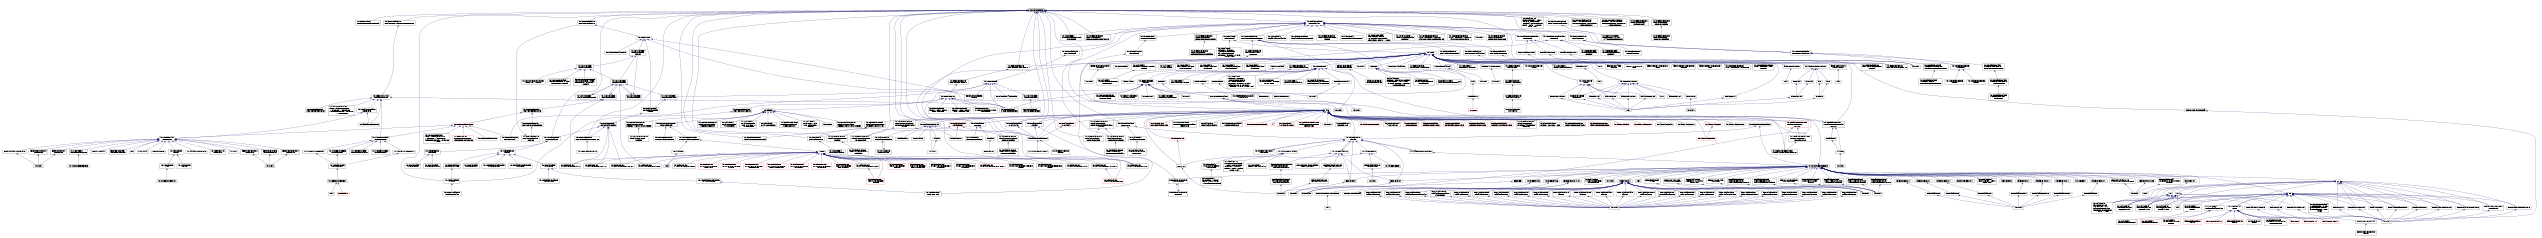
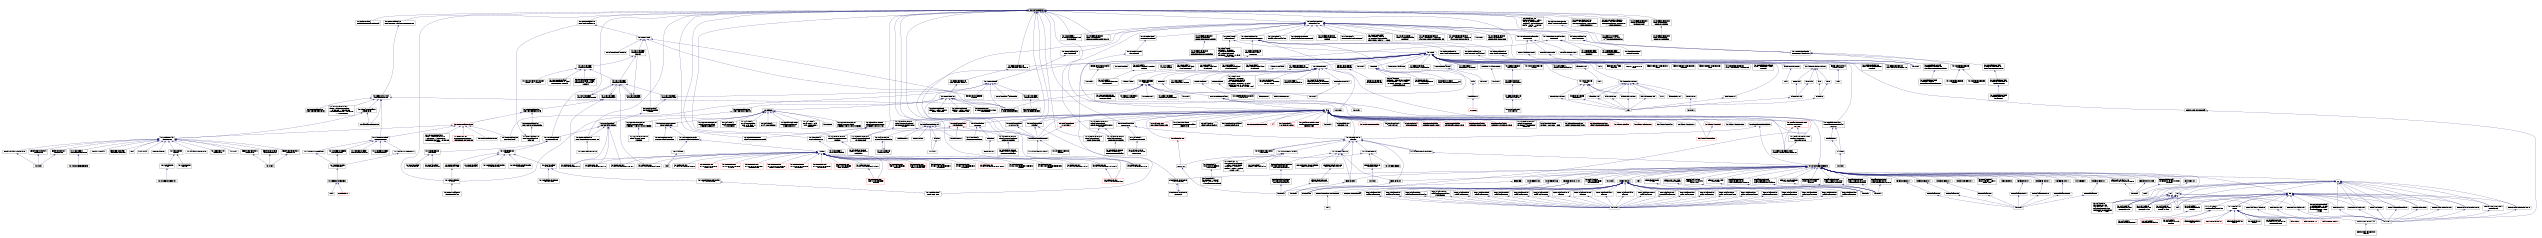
edge "test_swap" -> "func": now "hpx::thread::hardware _concurrency" -> "func"
